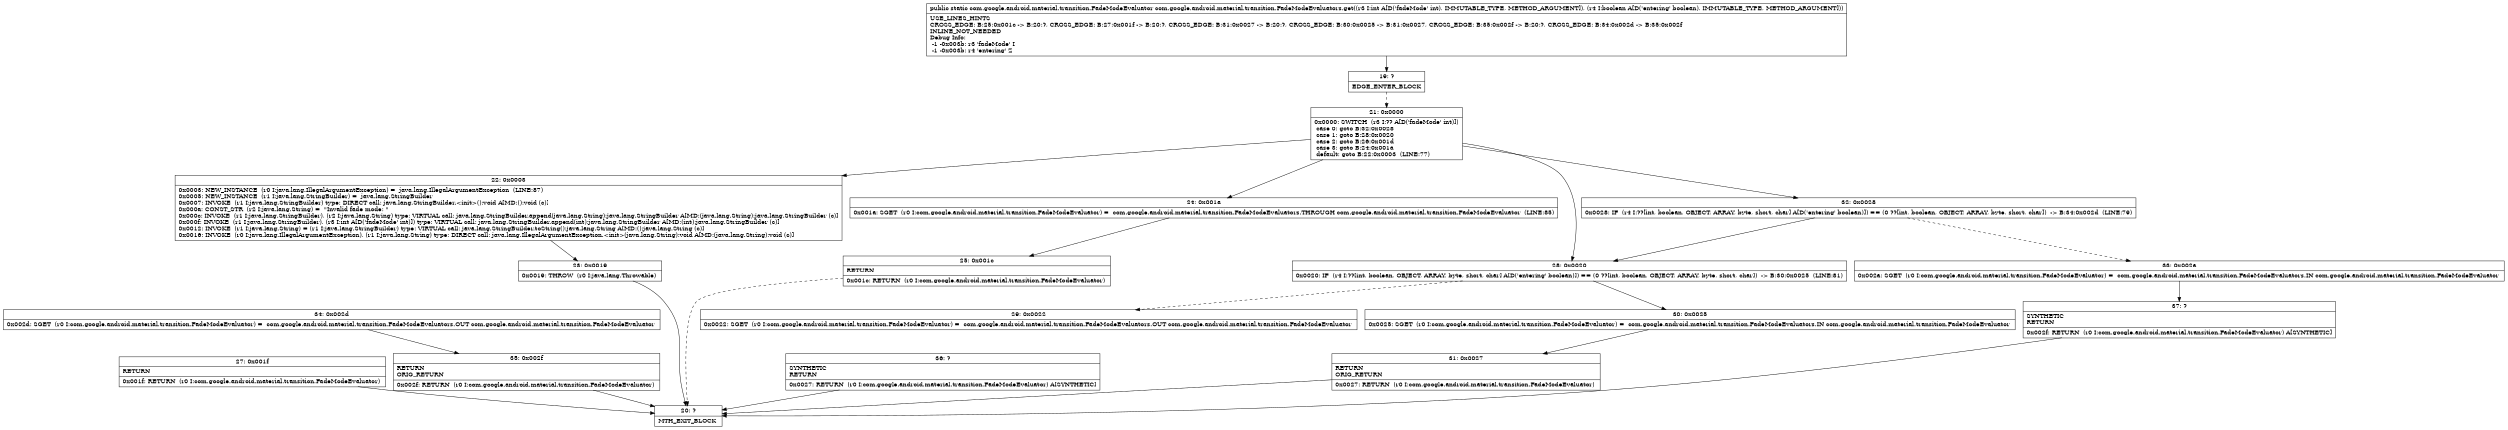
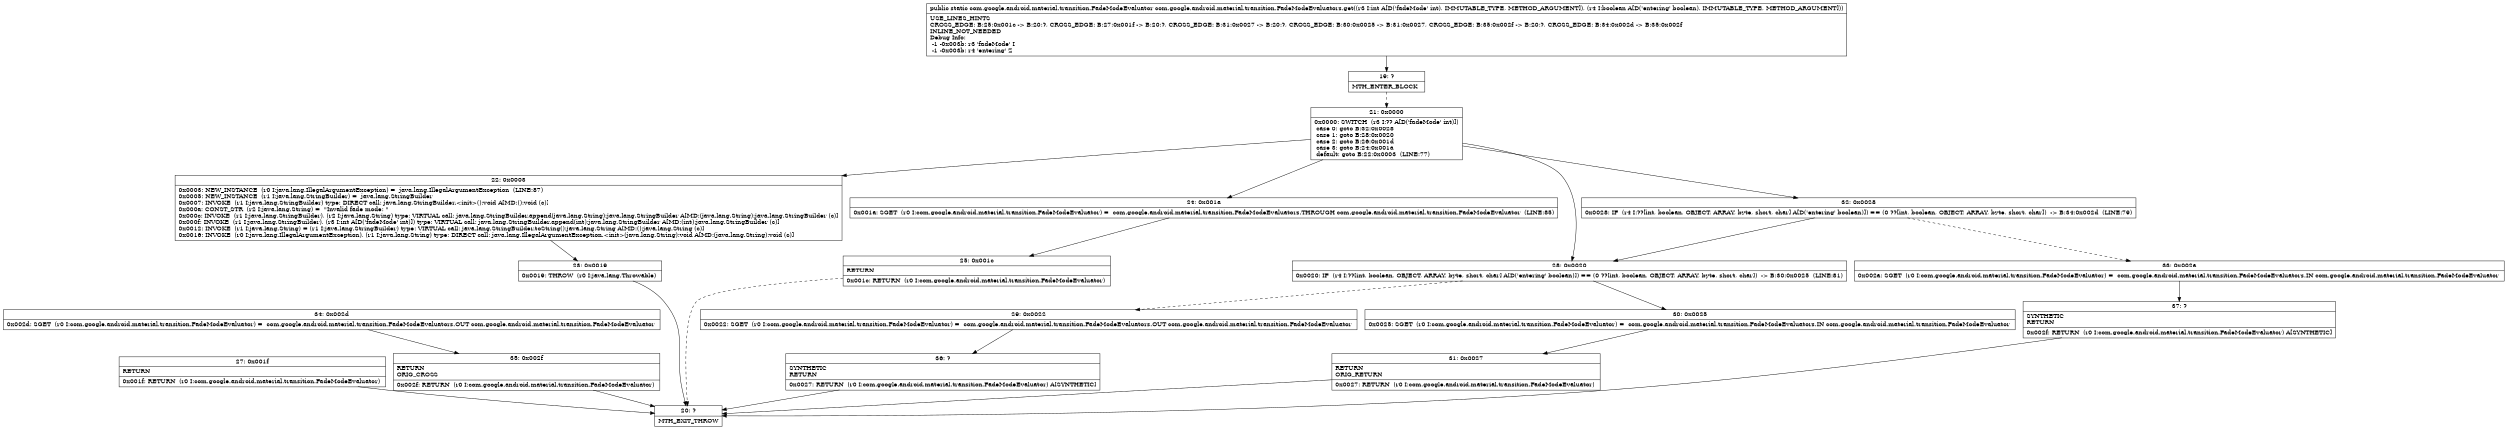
node "19: ?": text "EDGE_ENTER_BLOCK" -> "MTH_ENTER_BLOCK"
edge "29: 0x0022" -> "36: ?": added
node "35: 0x002f": text "ORIG_RETURN" -> "ORIG_CROSS"
node "20: ?": text "MTH_EXIT_BLOCK" -> "MTH_EXIT_THROW"
